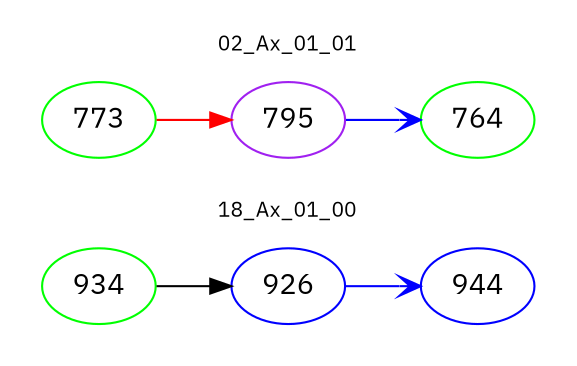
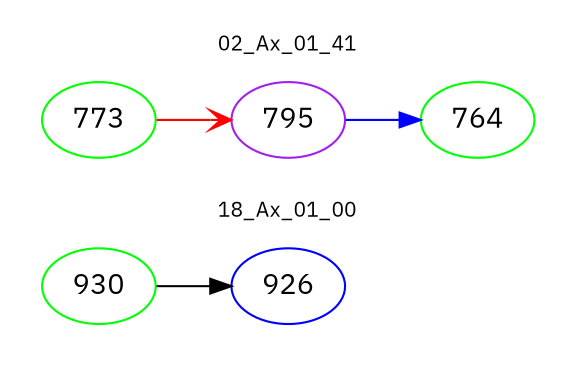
cluster "02_Ax_01_01": label "02_Ax_01_01" -> "02_Ax_01_41"
edge "773" -> "795": arrowhead normal -> vee
edge "795" -> "764": arrowhead vee -> normal
node "934": label "934" -> "930"
node "944": removed
